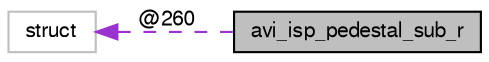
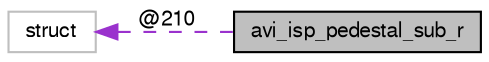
edge "avi_isp_pedestal_sub_r" -> "struct": label " @260" -> " @210"
